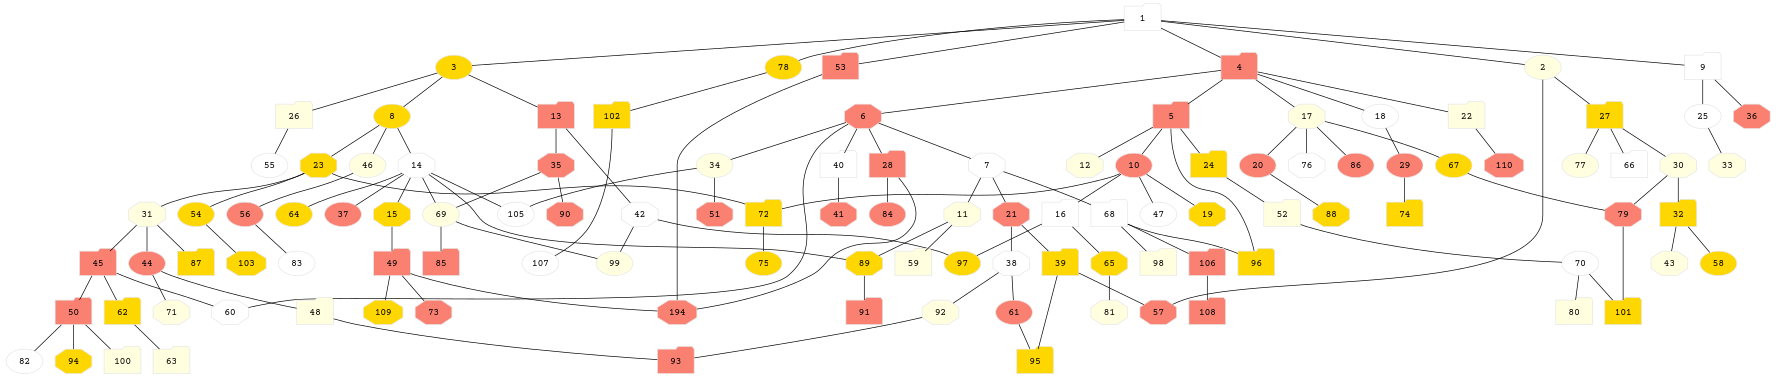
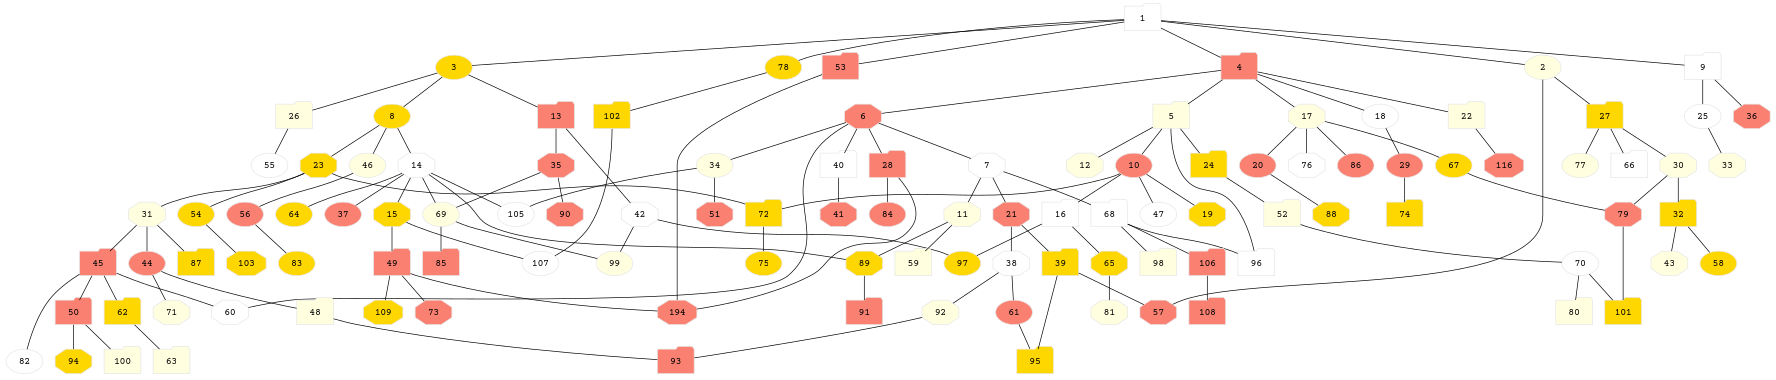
node "5": fillcolor salmon -> lightyellow
node "110": label "110" -> "116"
edge "15" -- "107": added
node "83": fillcolor white -> gold
node "96": fillcolor gold -> white
edge "50" -- "82": now "45" -- "82"
